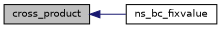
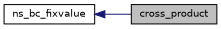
edge "ns_bc_fixvalue" -> "cross_product": reversed
